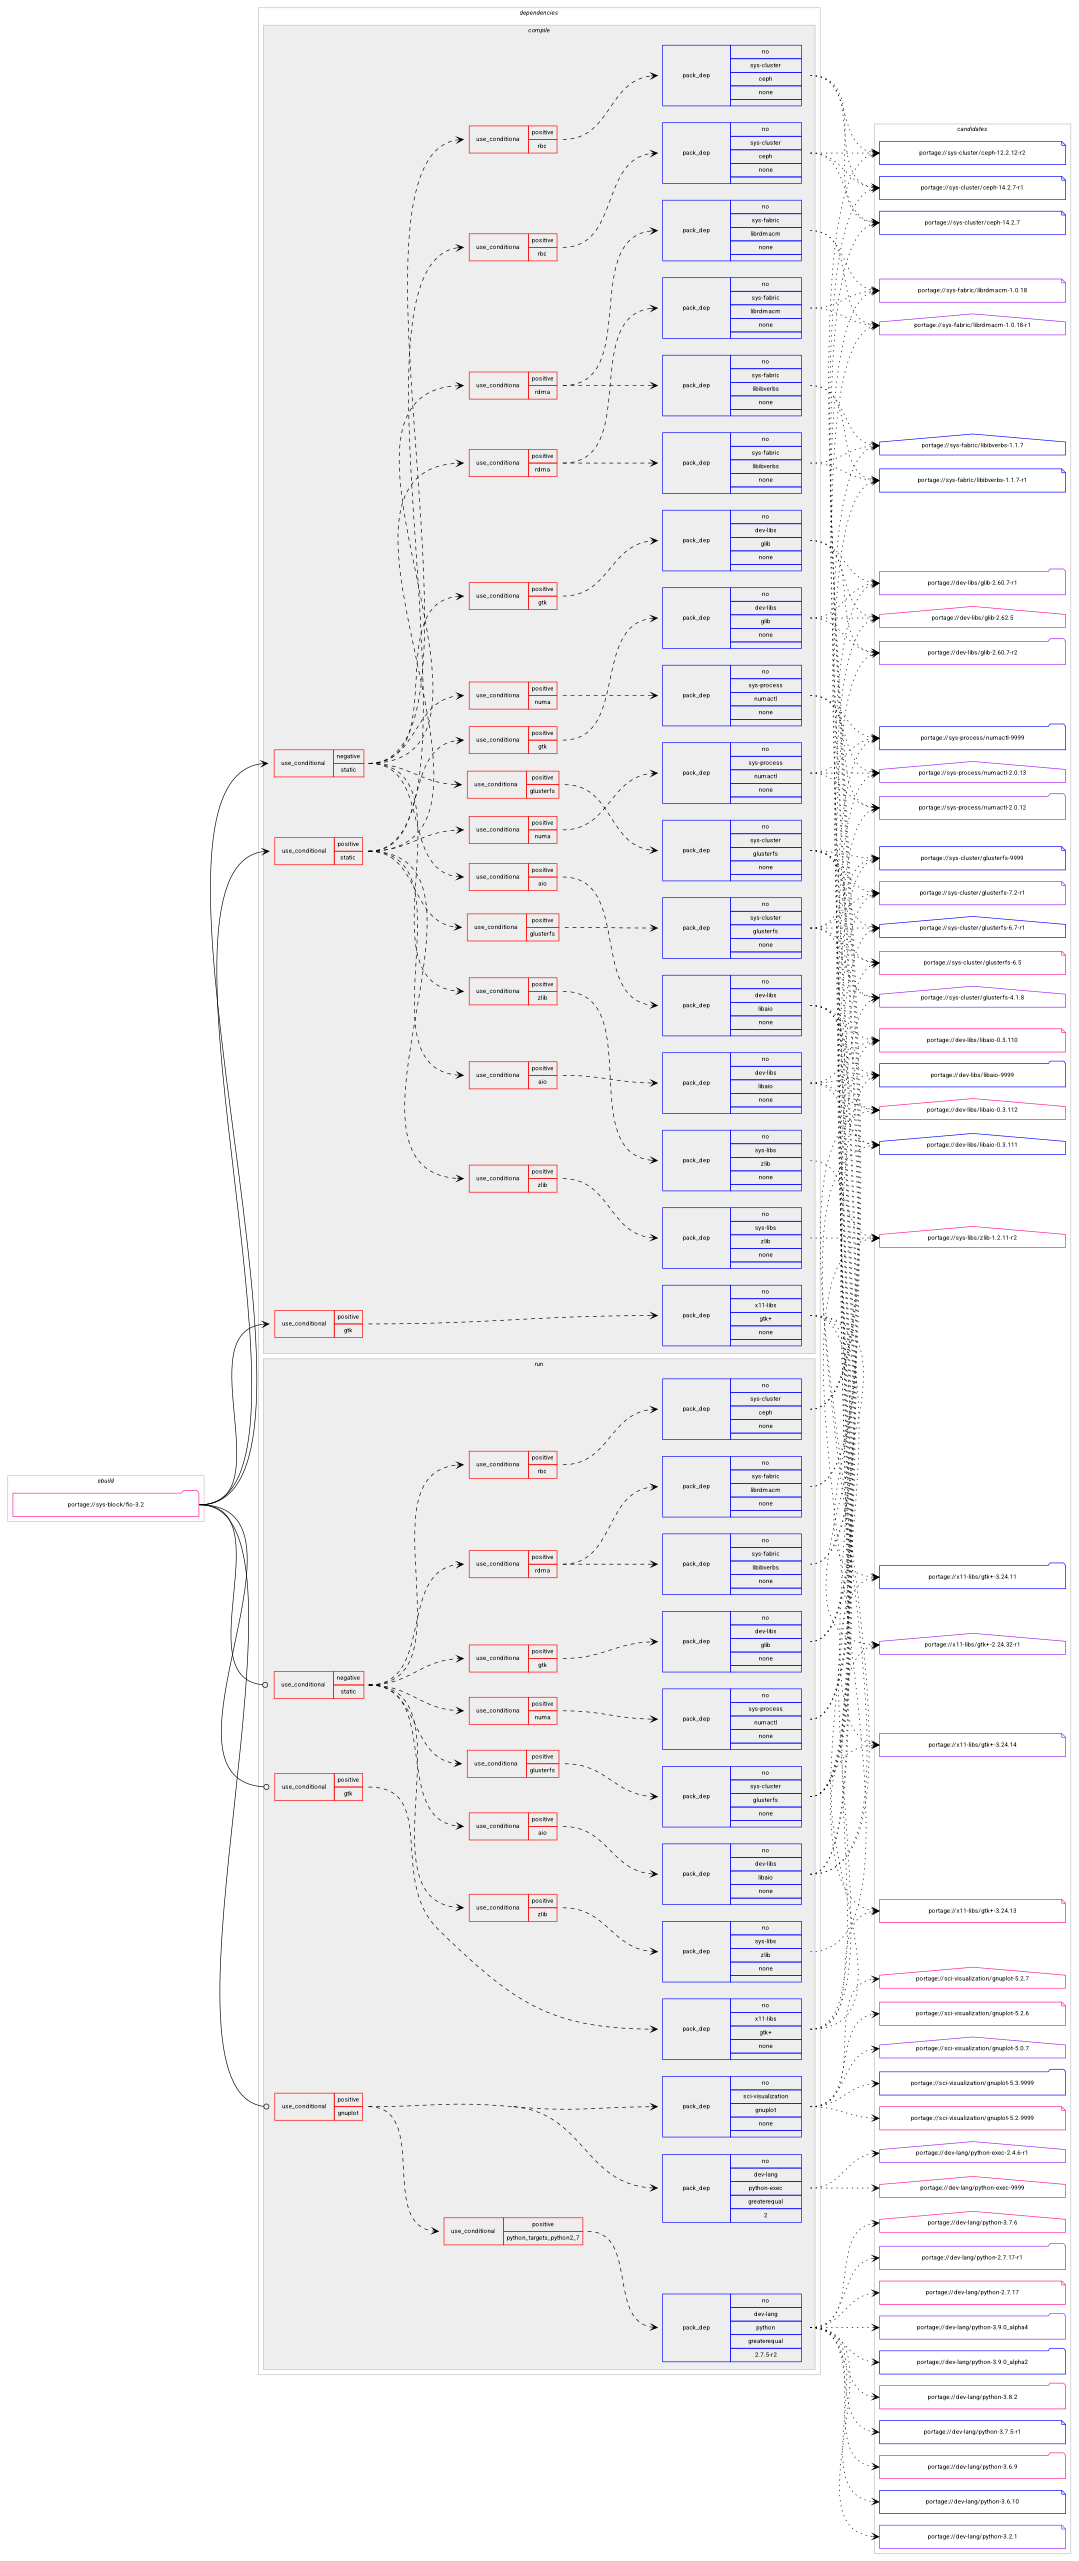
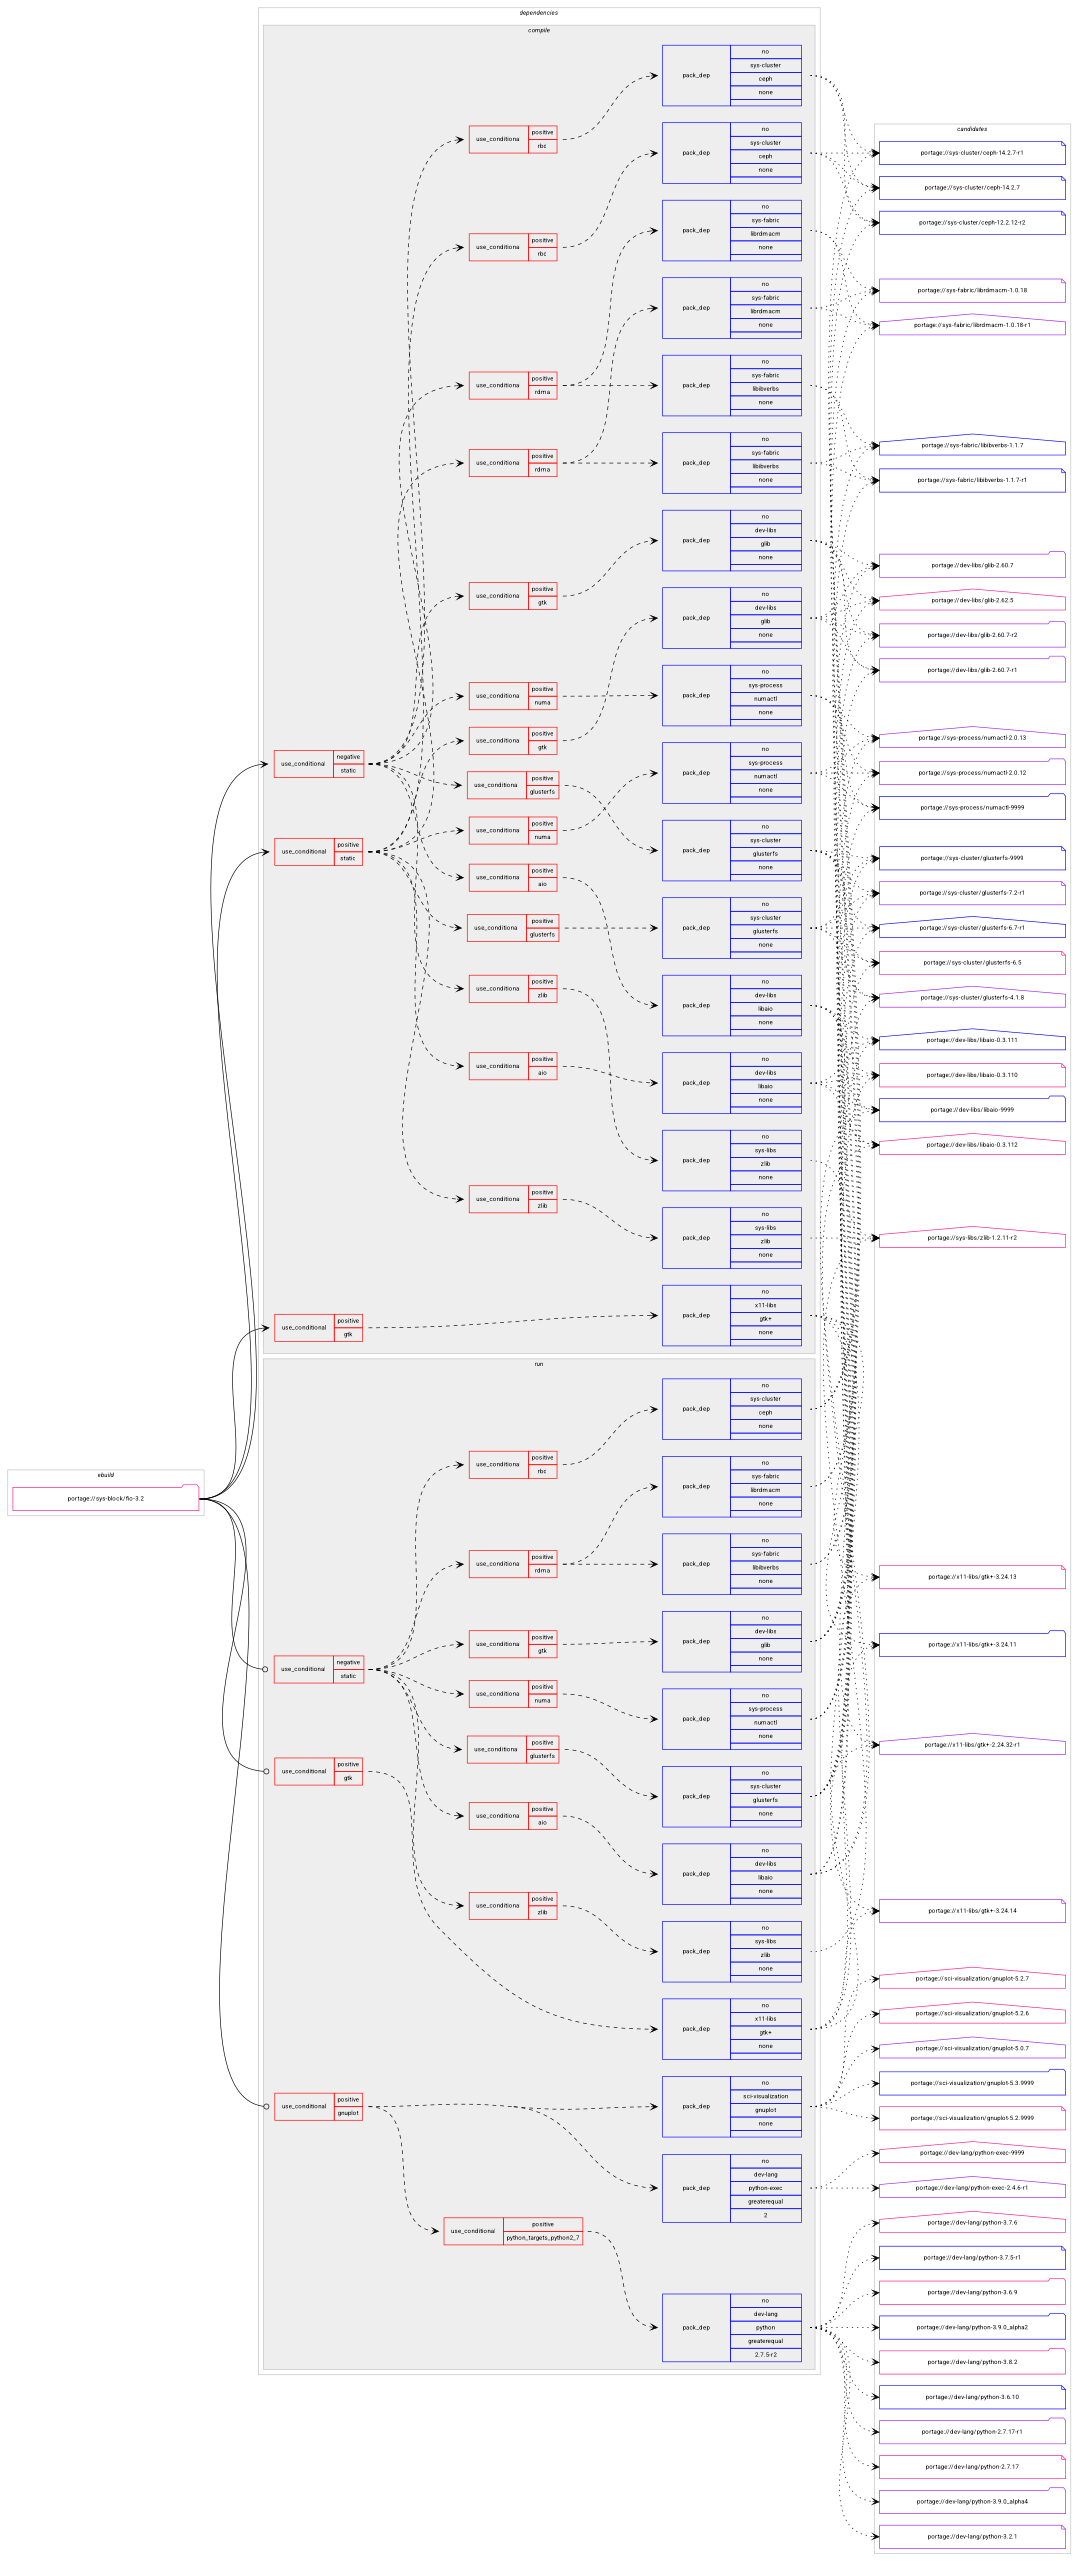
node "portage://dev-libs/glib-2.60.7": added
node "portage://sci-visualization/gnuplot-5.2.6": shape note -> house
